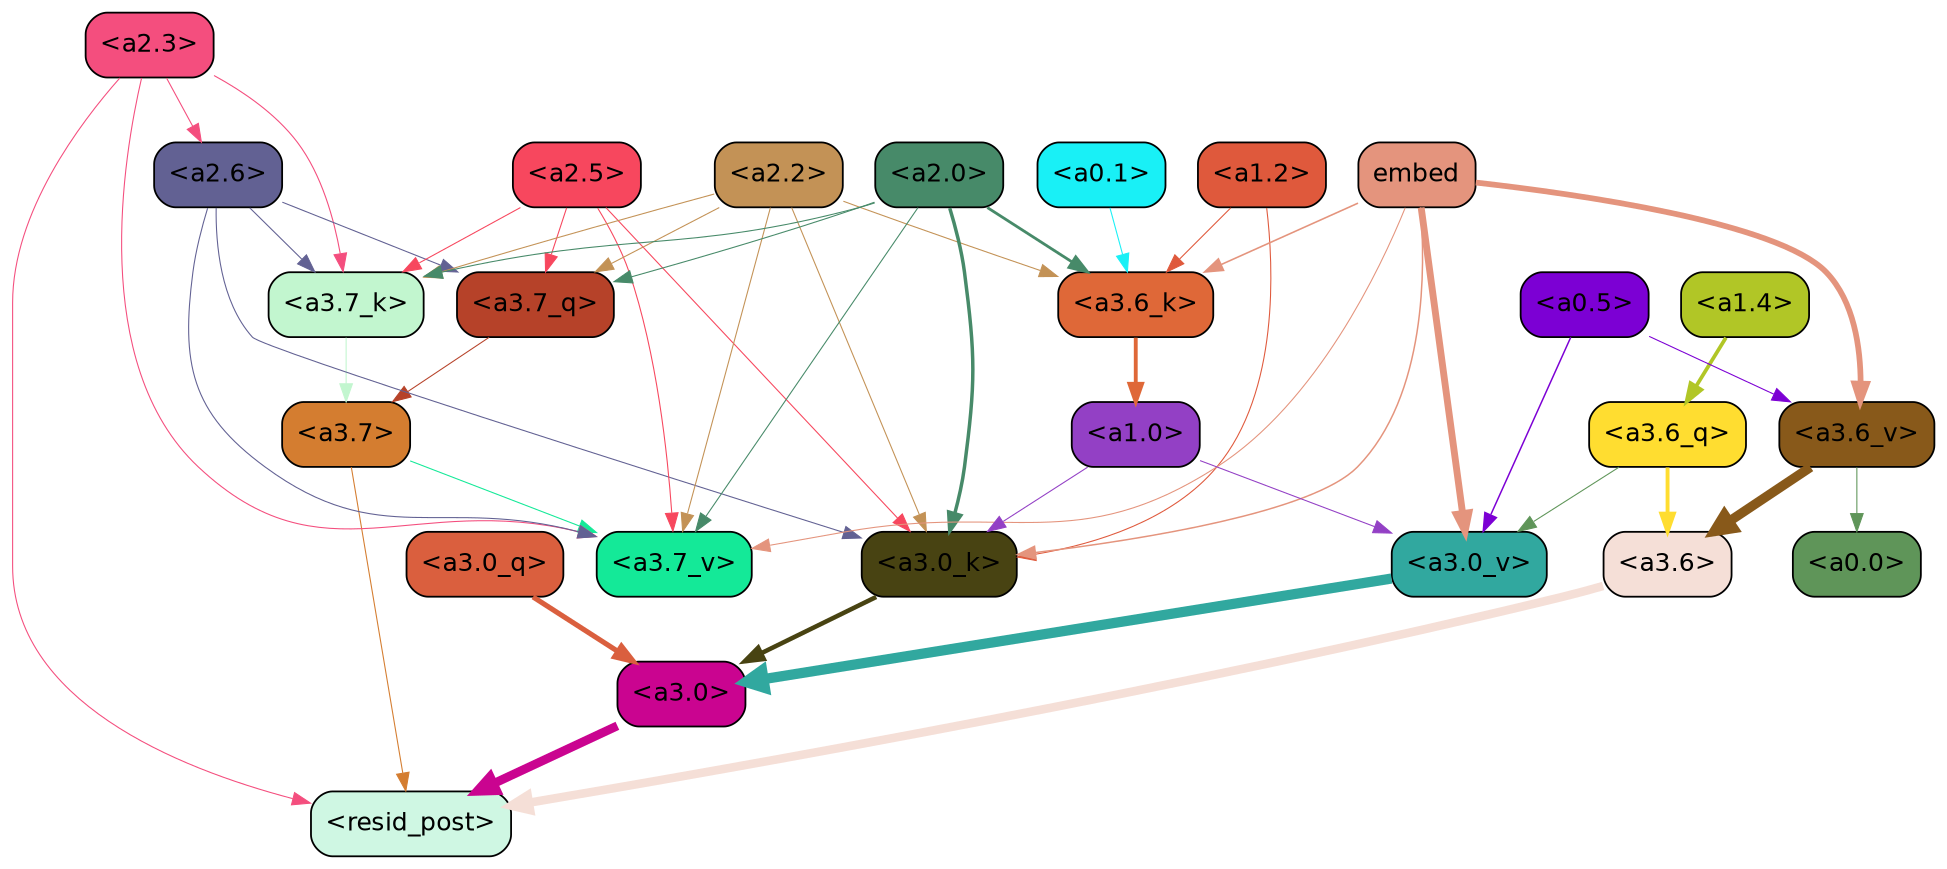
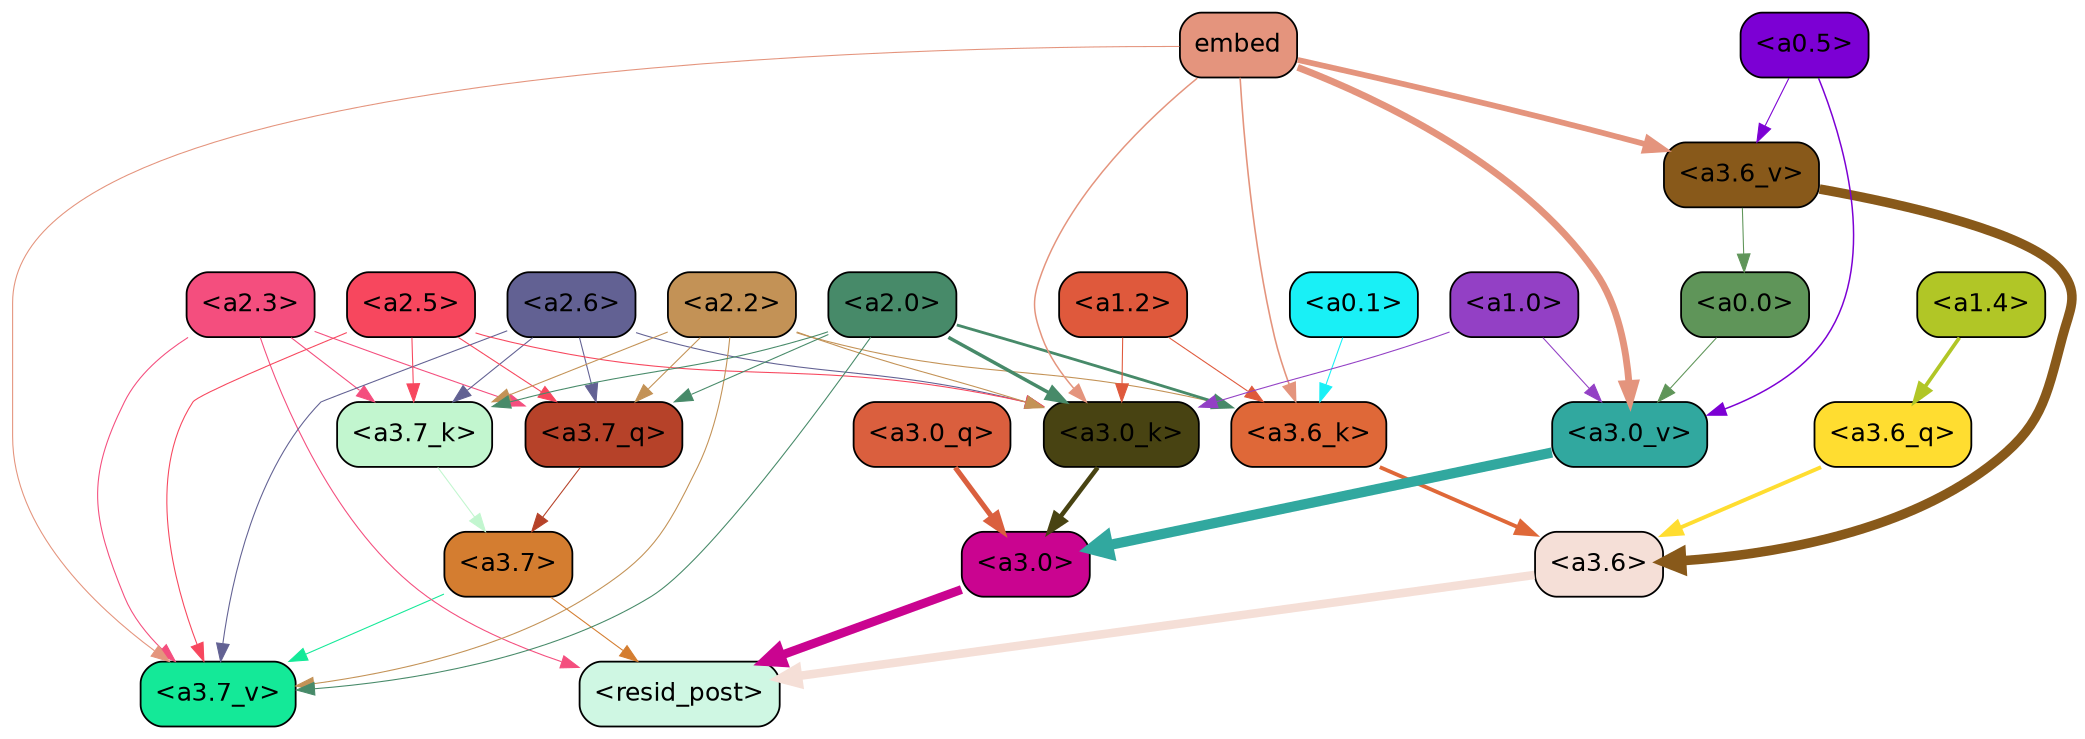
edge "<a2.3>" -> "<a2.6>": now "<a2.3>" -> "<a3.7_q>"
edge "<a3.6_k>" -> "<a1.0>": now "<a3.6_k>" -> "<a3.6>"
edge "<a3.6_q>" -> "<a3.0_v>": now "<a0.0>" -> "<a3.0_v>"
